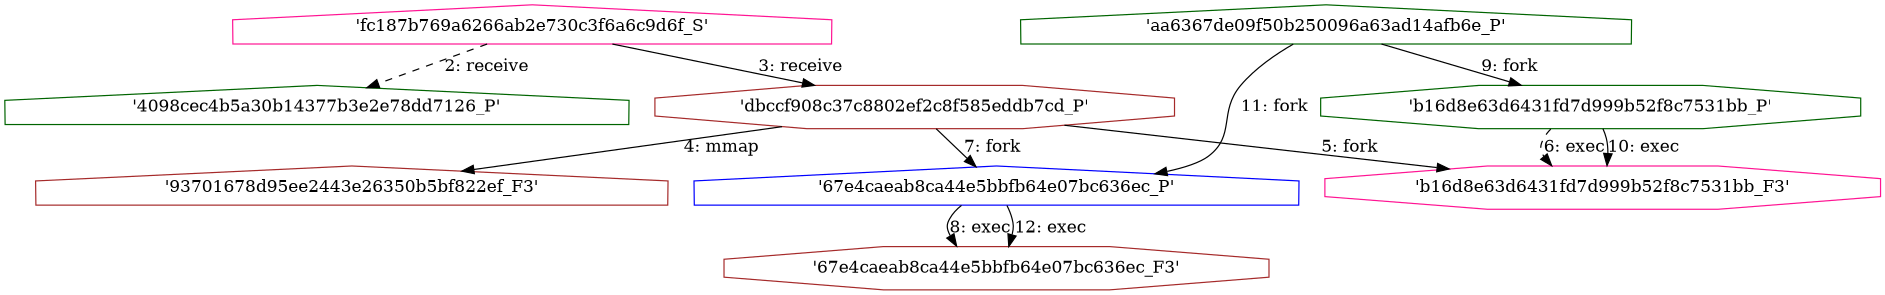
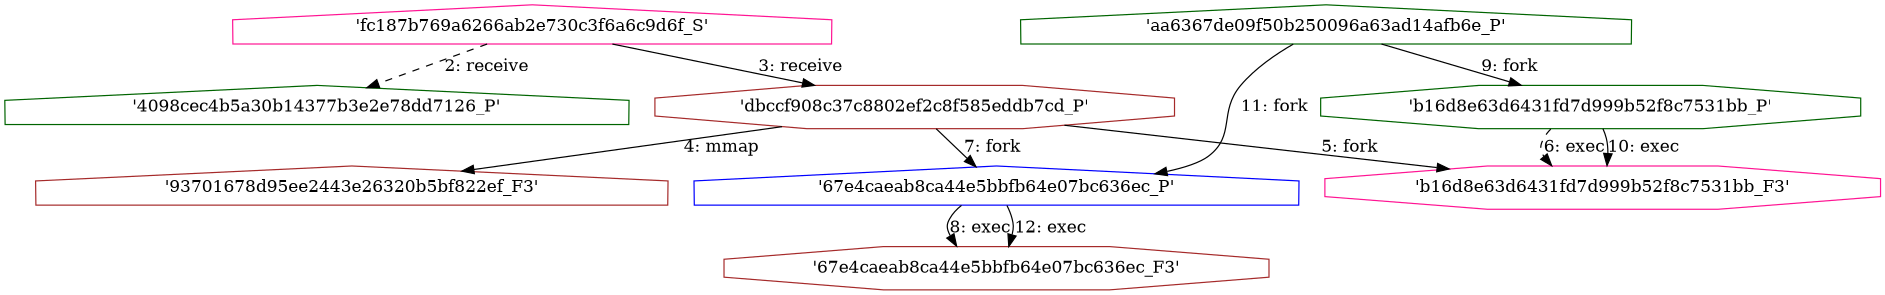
node "'93701678d95ee2443e26350b5bf822ef_F3'": label "'93701678d95ee2443e26350b5bf822ef_F3'" -> "'93701678d95ee2443e26320b5bf822ef_F3'"
